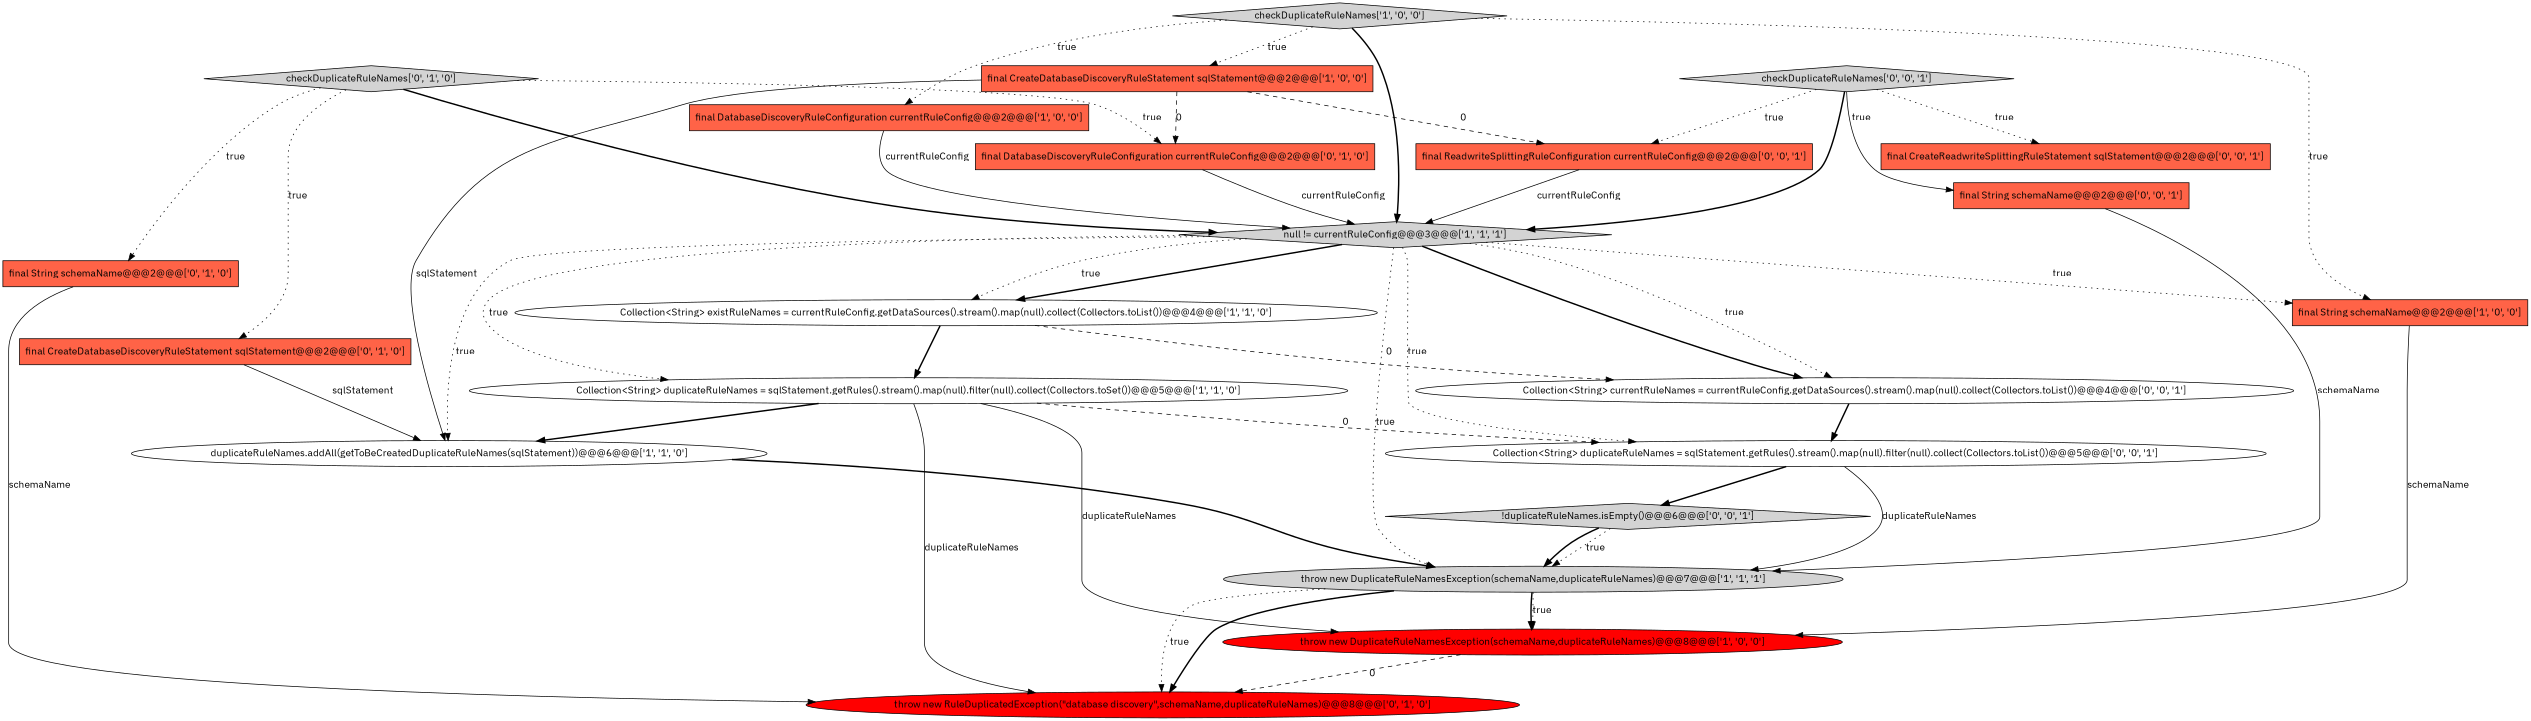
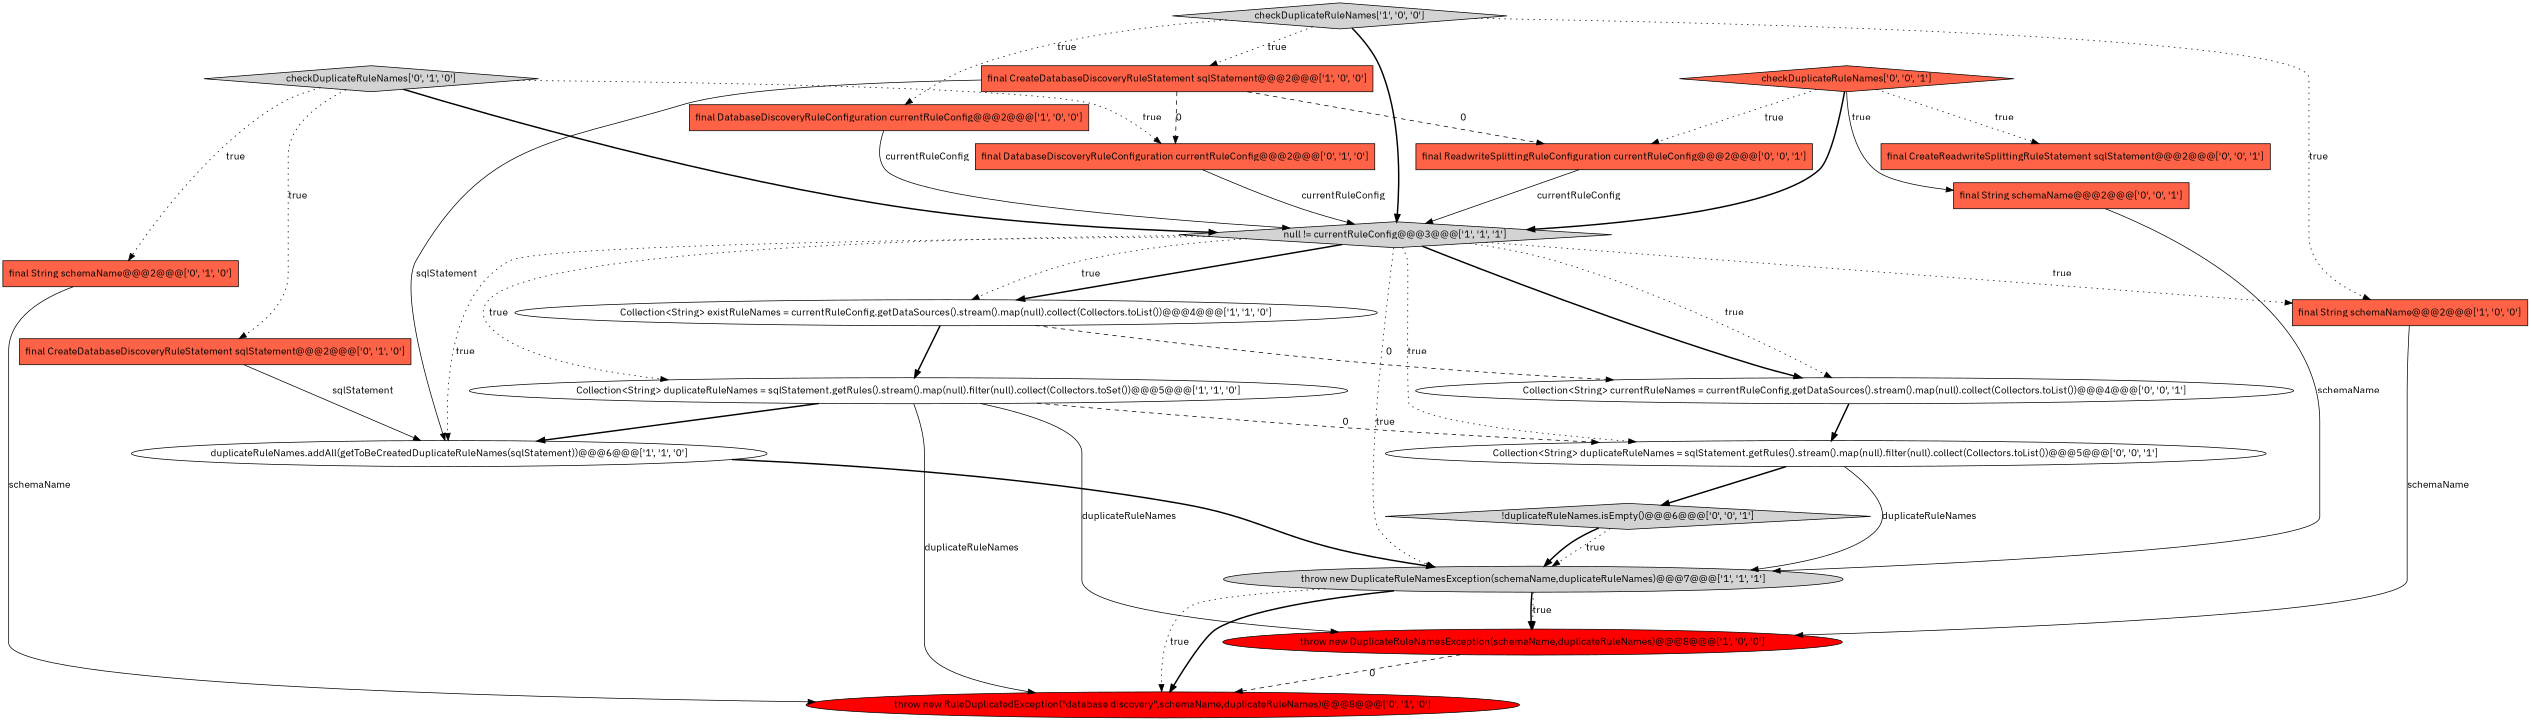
node "checkDuplicateRuleNames['0', '0', '1']": fillcolor lightgray -> tomato
